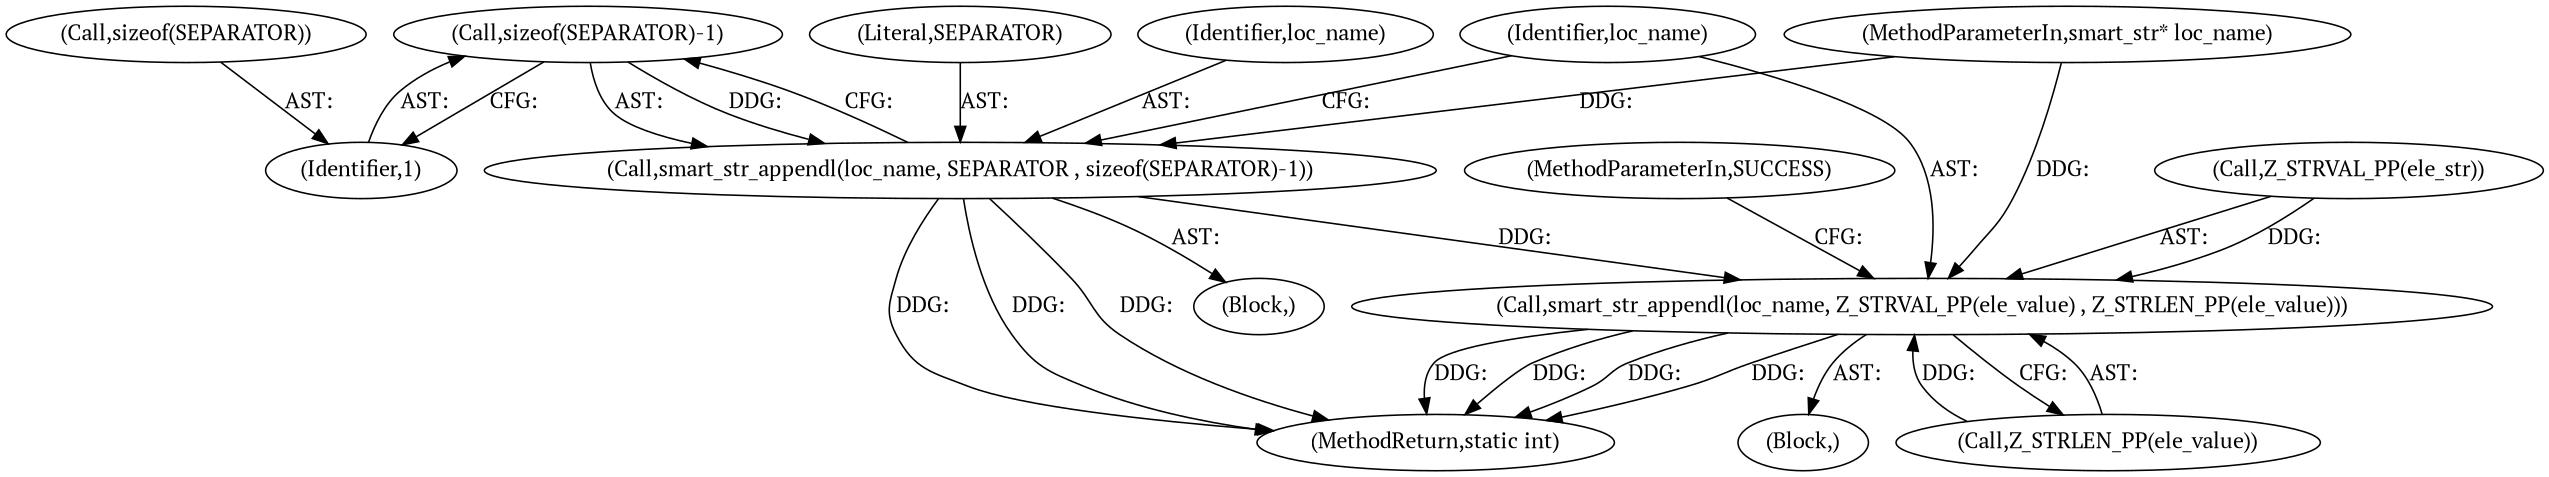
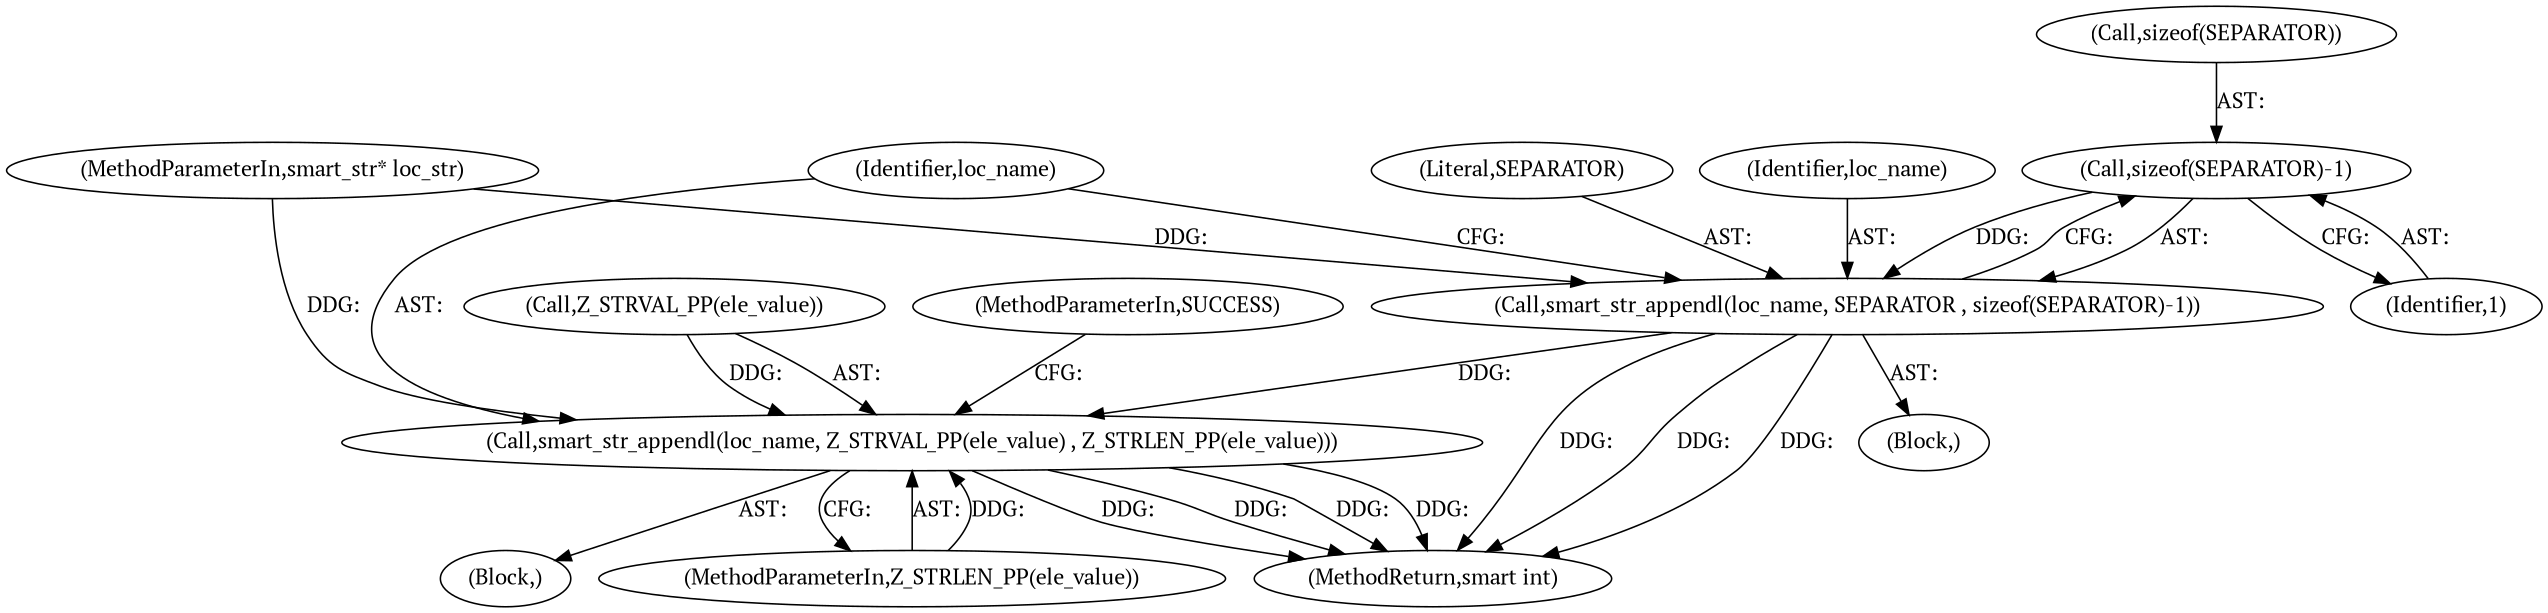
node "(MethodParameterIn,smart_str* loc_name)": label "(MethodParameterIn,smart_str* loc_name)" -> "(MethodParameterIn,smart_str* loc_str)"
edge "(Call,sizeof(SEPARATOR))" -> "(Identifier,1)": now "(Call,sizeof(SEPARATOR))" -> "(Call,sizeof(SEPARATOR)-1)"
node "(Call,Z_STRVAL_PP(ele_str))": label "(Call,Z_STRVAL_PP(ele_str))" -> "(Call,Z_STRVAL_PP(ele_value))"
node "(MethodReturn,static int)": label "(MethodReturn,static int)" -> "(MethodReturn,smart int)"
node "(Call,Z_STRLEN_PP(ele_value))": label "(Call,Z_STRLEN_PP(ele_value))" -> "(MethodParameterIn,Z_STRLEN_PP(ele_value))"
